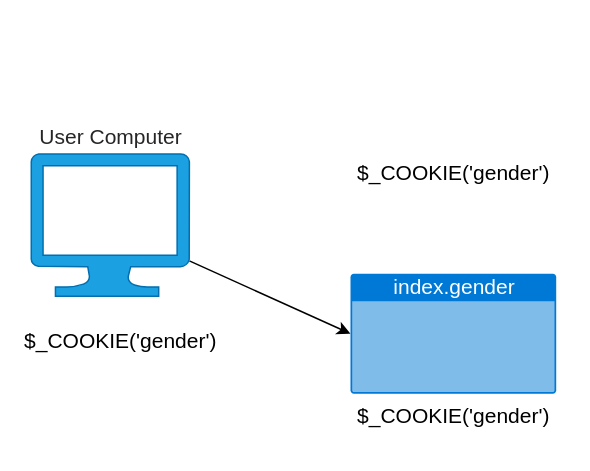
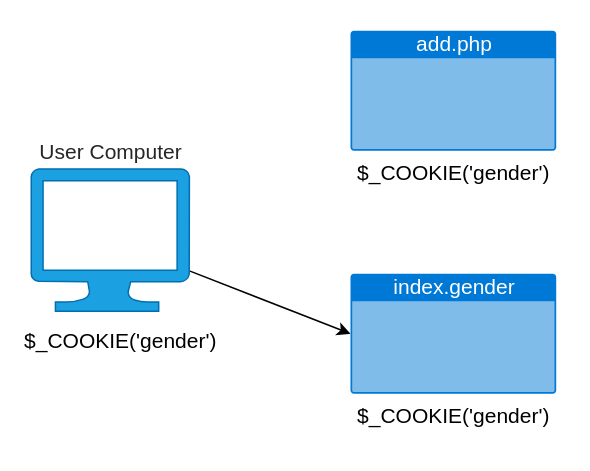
node "add.php": added
node "User Computer": moved (110, 225) -> (110, 240)
